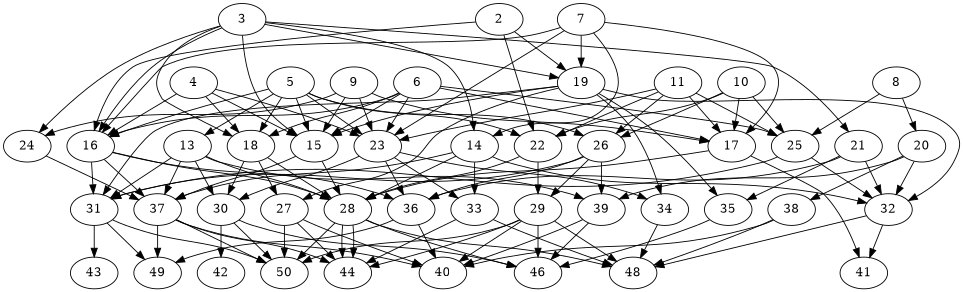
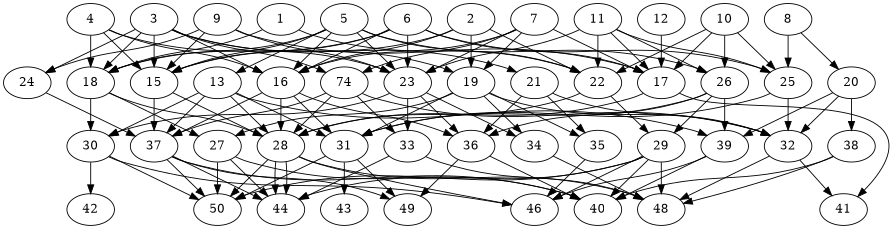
node "1": added
node "12": added
edge "19" -> "15": now "2" -> "15"
node "14": label "14" -> "74"
